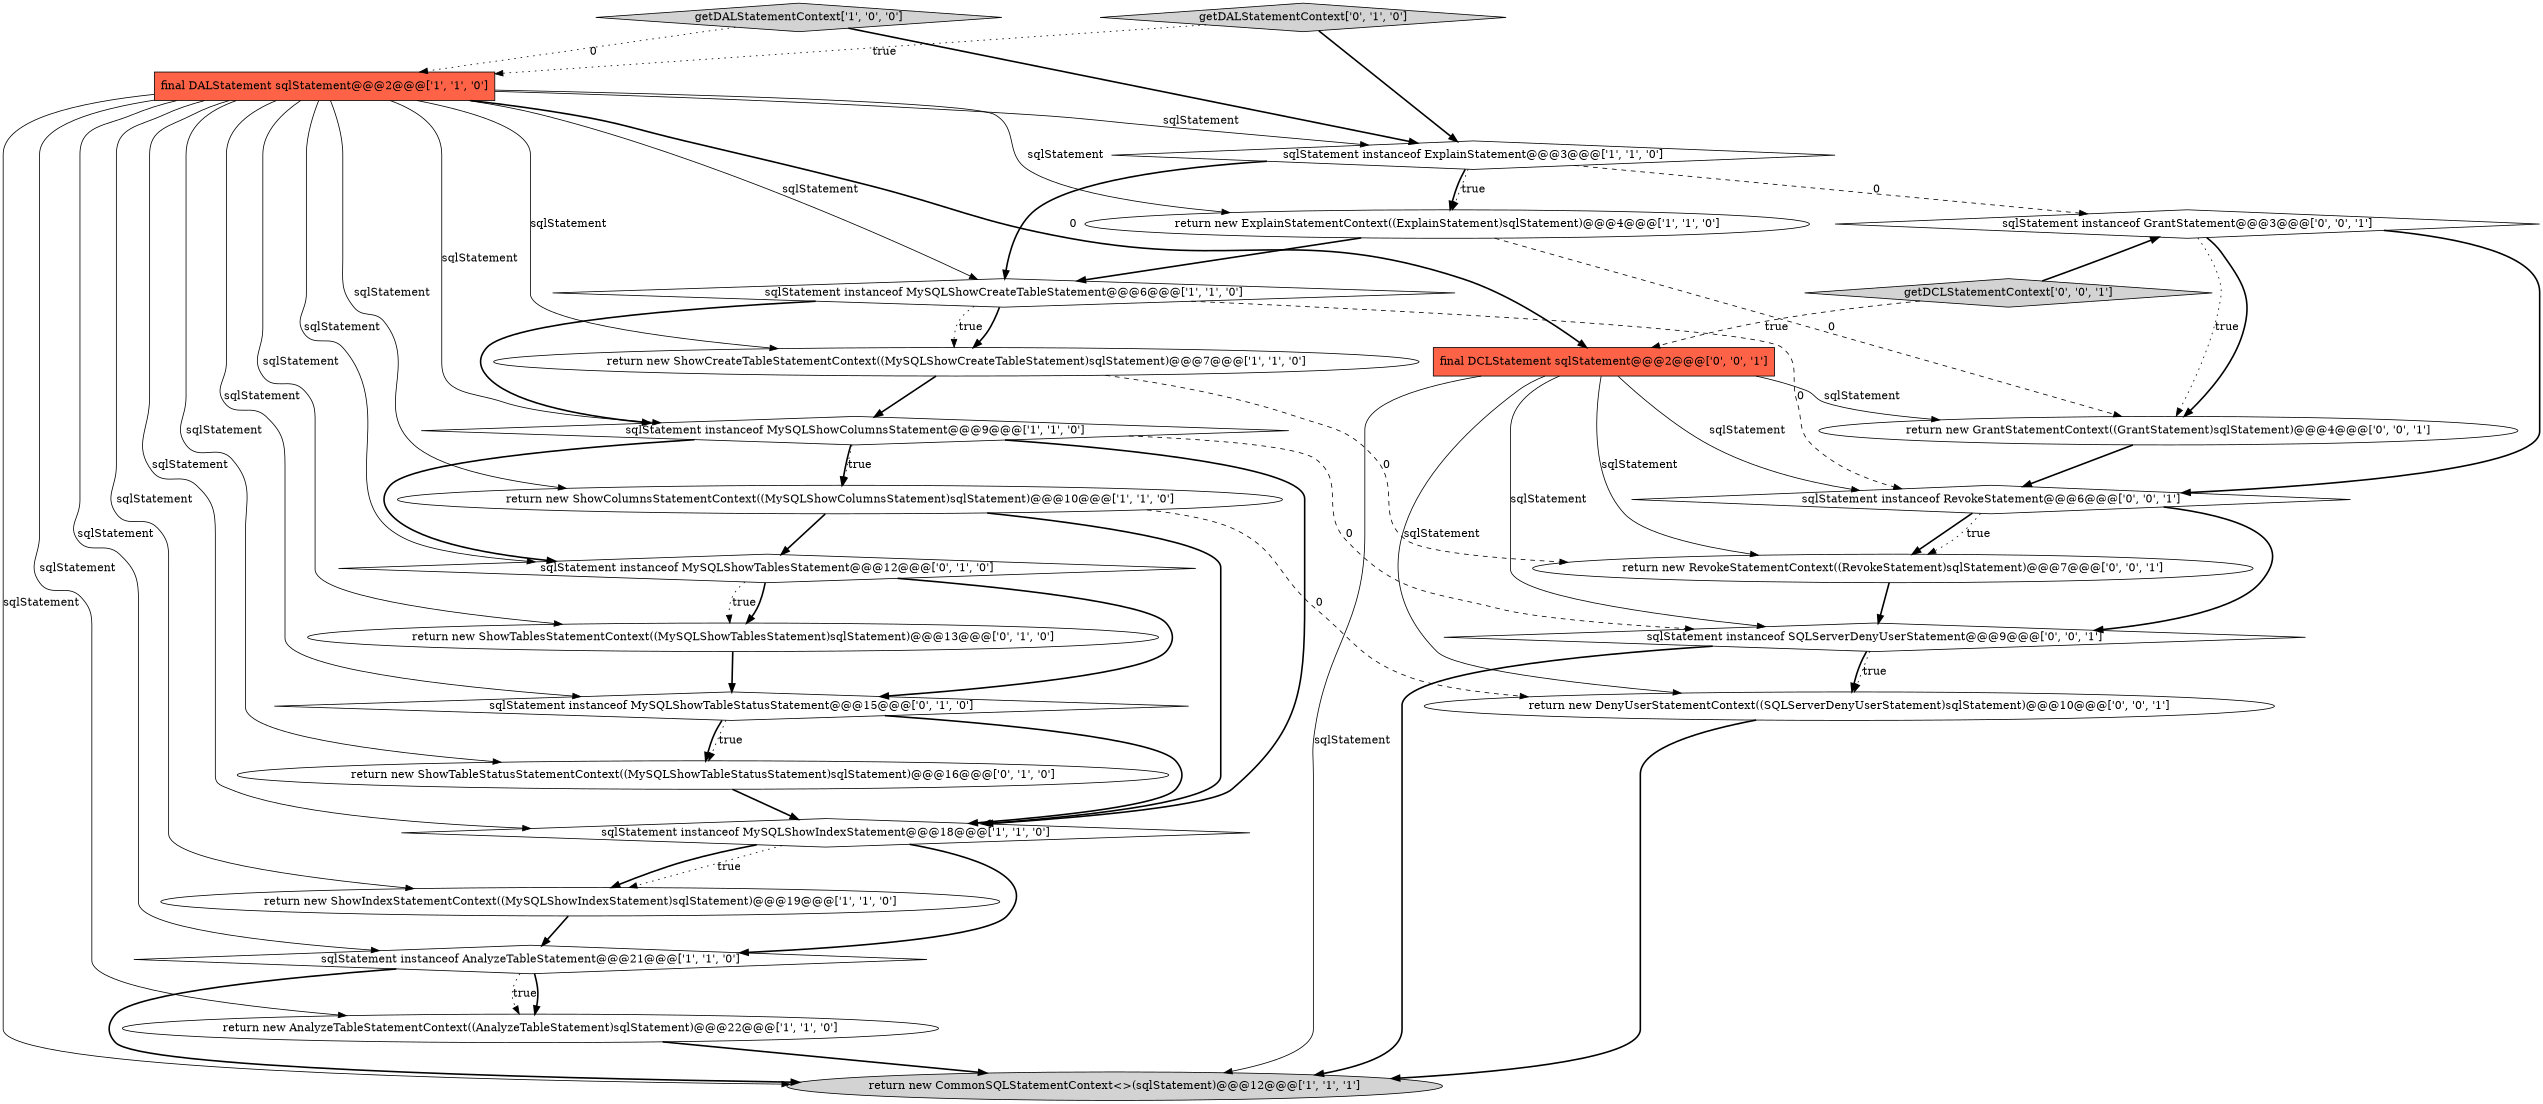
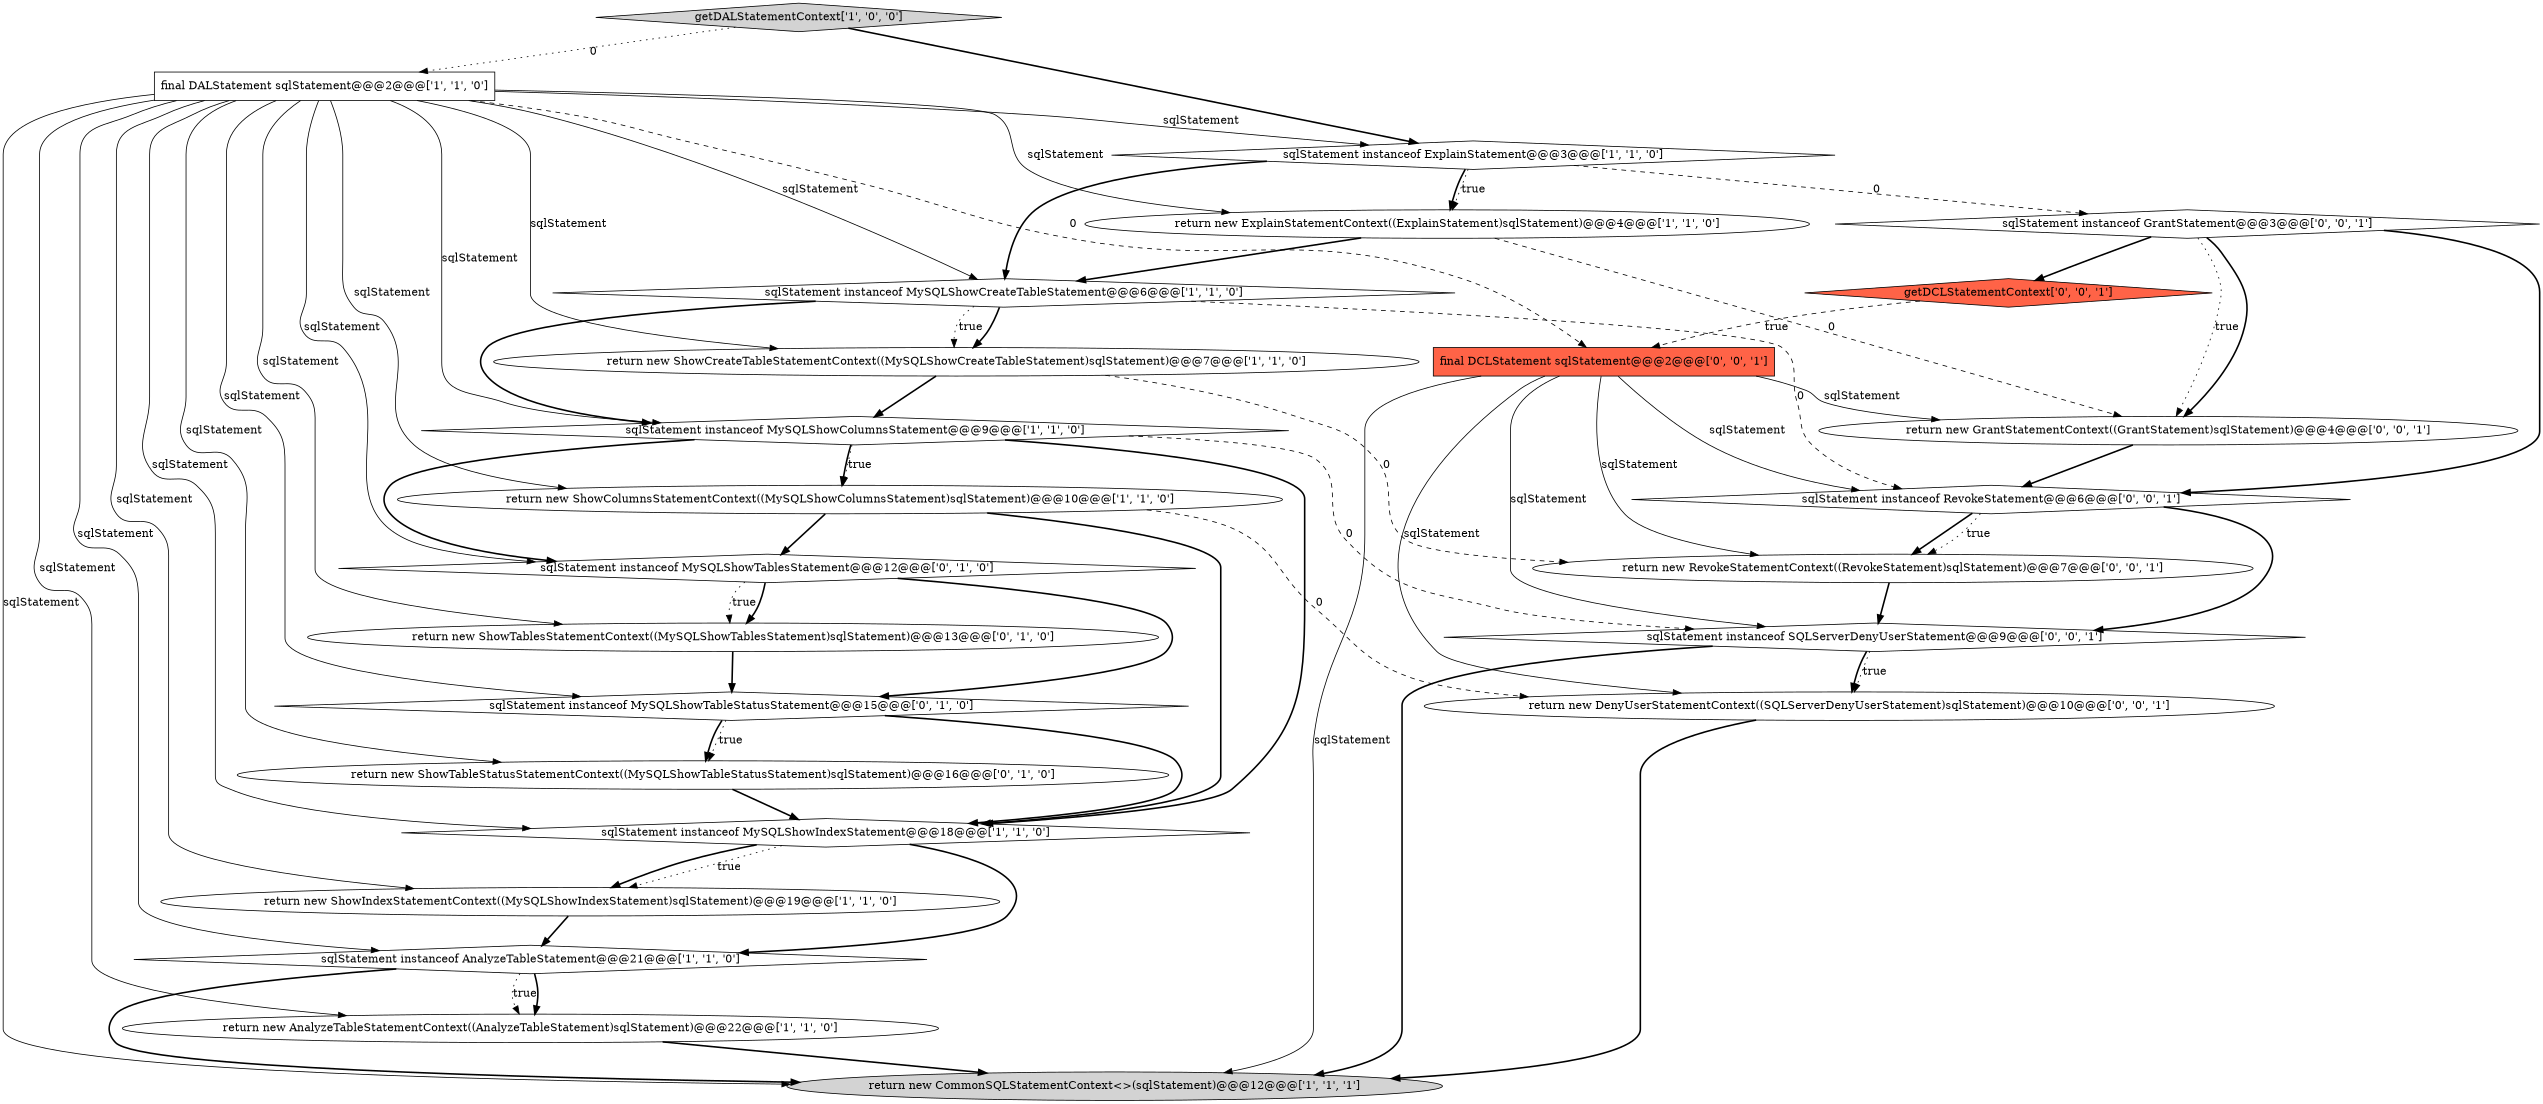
node "getDALStatementContext['0', '1', '0']": removed
node "final DALStatement sqlStatement@@@2@@@['1', '1', '0']": fillcolor tomato -> white
edge "final DALStatement sqlStatement@@@2@@@['1', '1', '0']" -> "final DCLStatement sqlStatement@@@2@@@['0', '0', '1']": style bold -> dashed
edge "getDCLStatementContext['0', '0', '1']" -> "sqlStatement instanceof GrantStatement@@@3@@@['0', '0', '1']": reversed
node "getDCLStatementContext['0', '0', '1']": fillcolor lightgray -> tomato
